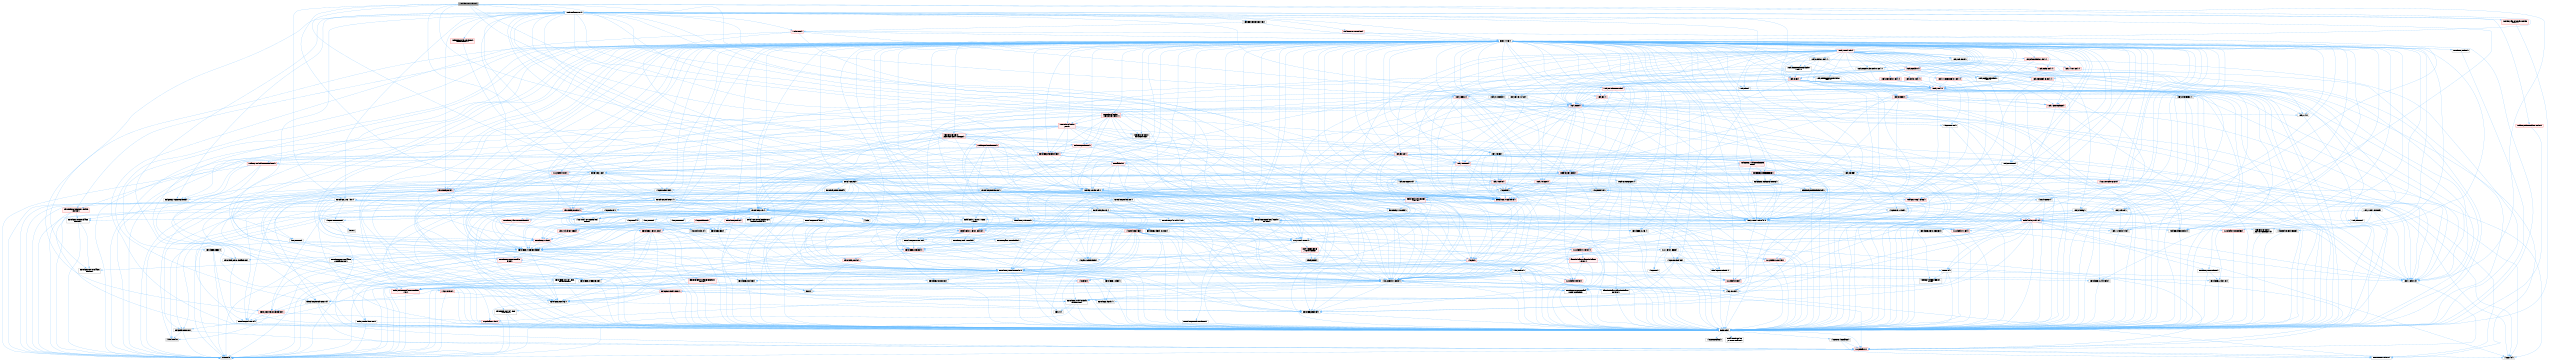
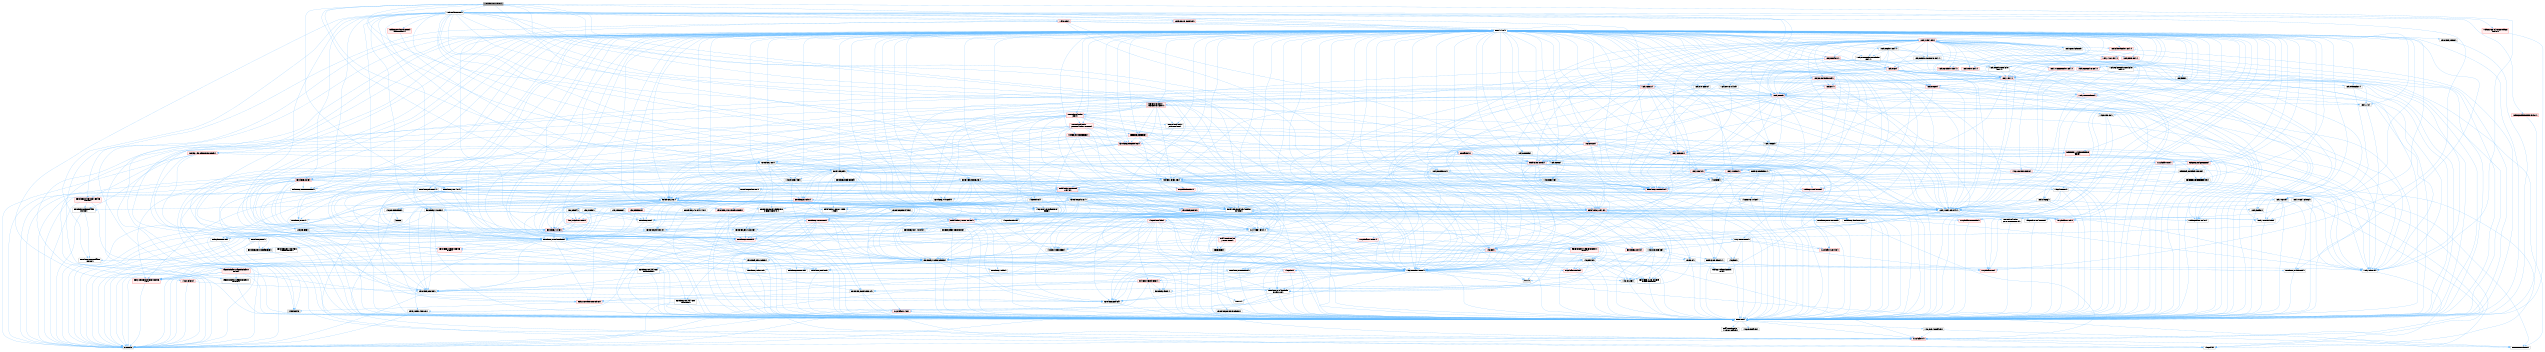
node "MeshElementRemappings.h": removed
node "Math/LogMacros.h": label "Math/LogMacros.h" -> "Math/CapsuleShape.h"
node "HAL/CriticalSection.h": added
node "limits": removed
edge "Traits/IsContiguousContainer.h" -> "Containers/StringFwd.h": reversed
